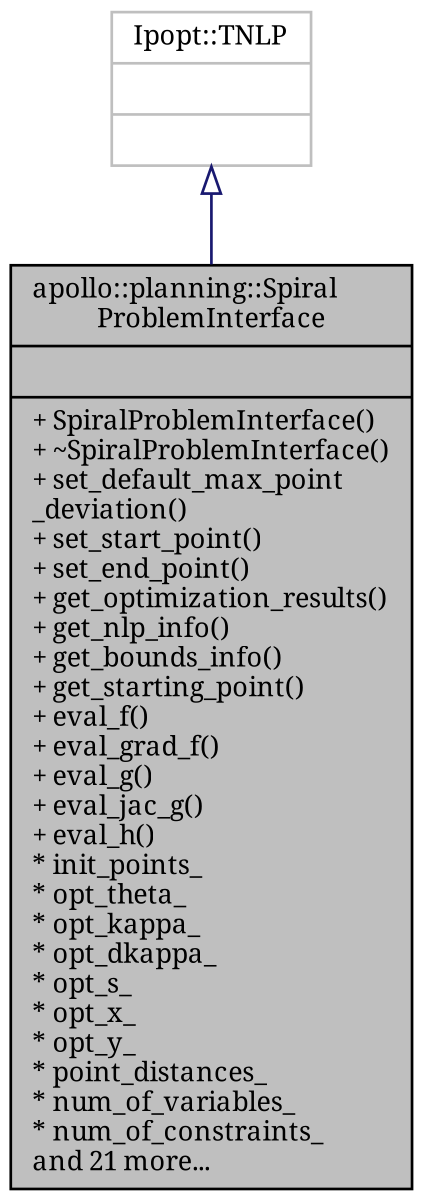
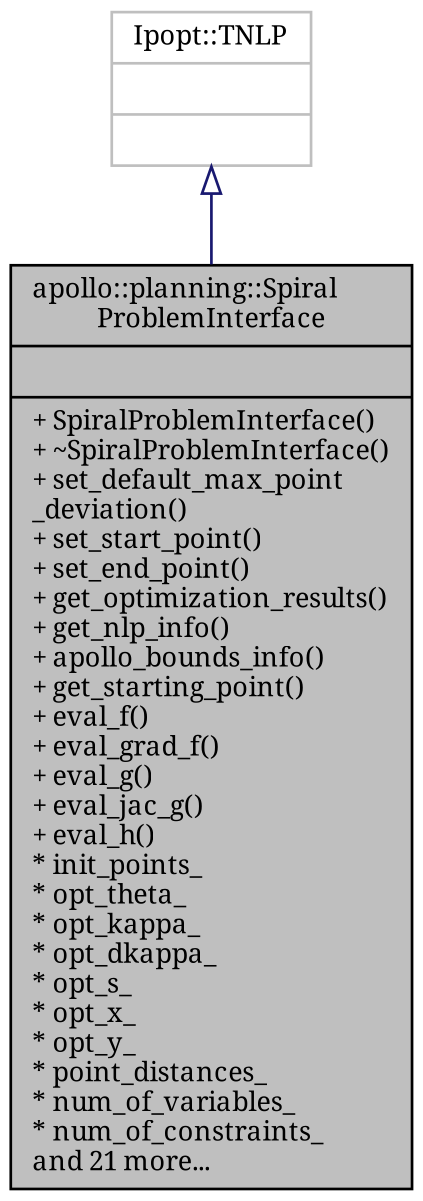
node "apollo::planning::Spiral": text "+ get_bounds_info()" -> "+ apollo_bounds_info()"
